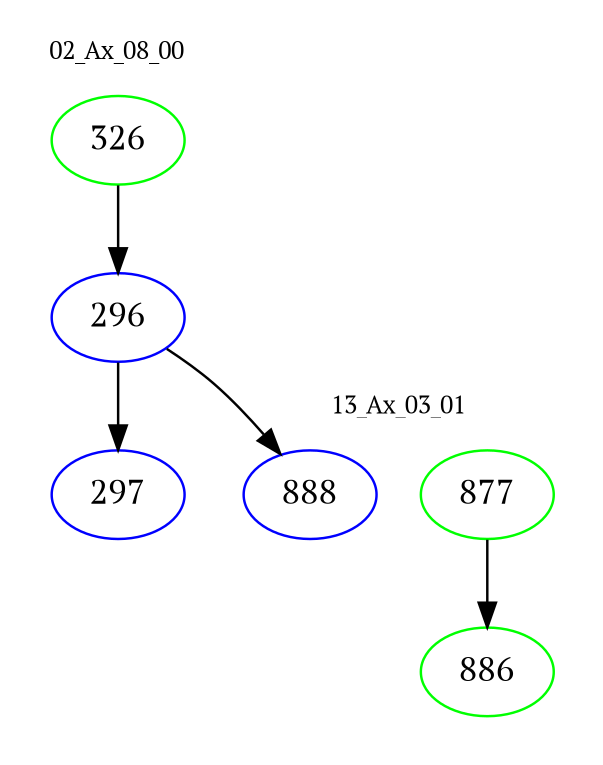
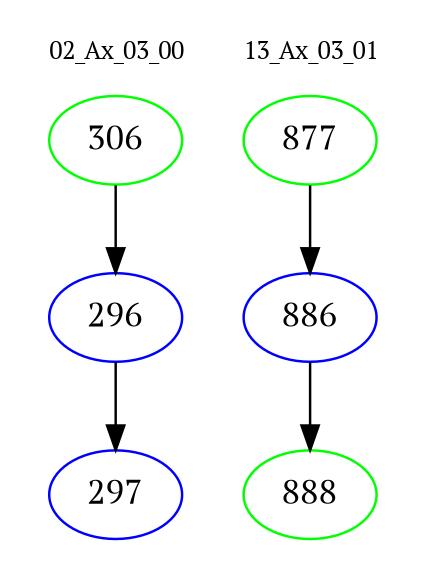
cluster "02_Ax_08_00": label "02_Ax_08_00" -> "02_Ax_03_00"
node "326": label "326" -> "306"
edge "296" -> "888": now "886" -> "888"
node "888": color blue -> green
node "886": color green -> blue
